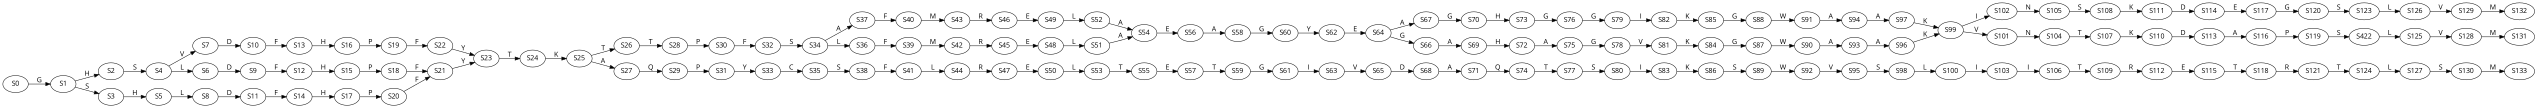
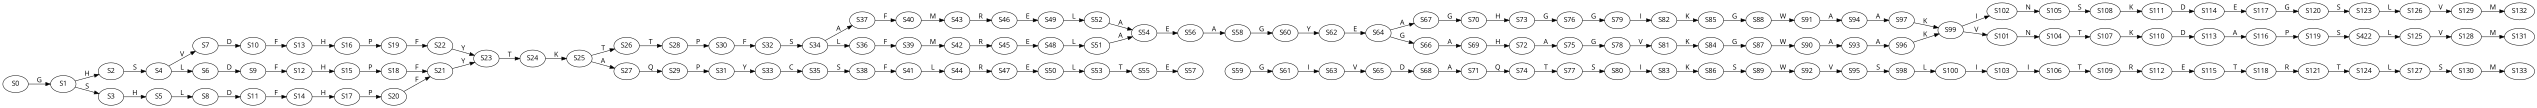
edge "S57" -> "S59": removed, label "T"
